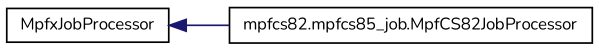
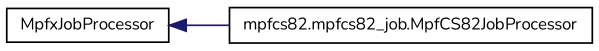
node "mpfcs82.mpfcs85_job.MpfCS82JobProcessor": label "mpfcs82.mpfcs85_job.MpfCS82JobProcessor" -> "mpfcs82.mpfcs82_job.MpfCS82JobProcessor"
